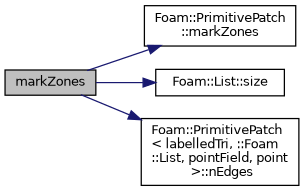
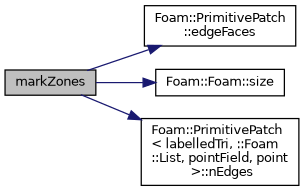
node "Foam::PrimitivePatch ::markZones": label "Foam::PrimitivePatch ::markZones" -> "Foam::PrimitivePatch ::edgeFaces"
node "Foam::List::size": label "Foam::List::size" -> "Foam::Foam::size"
